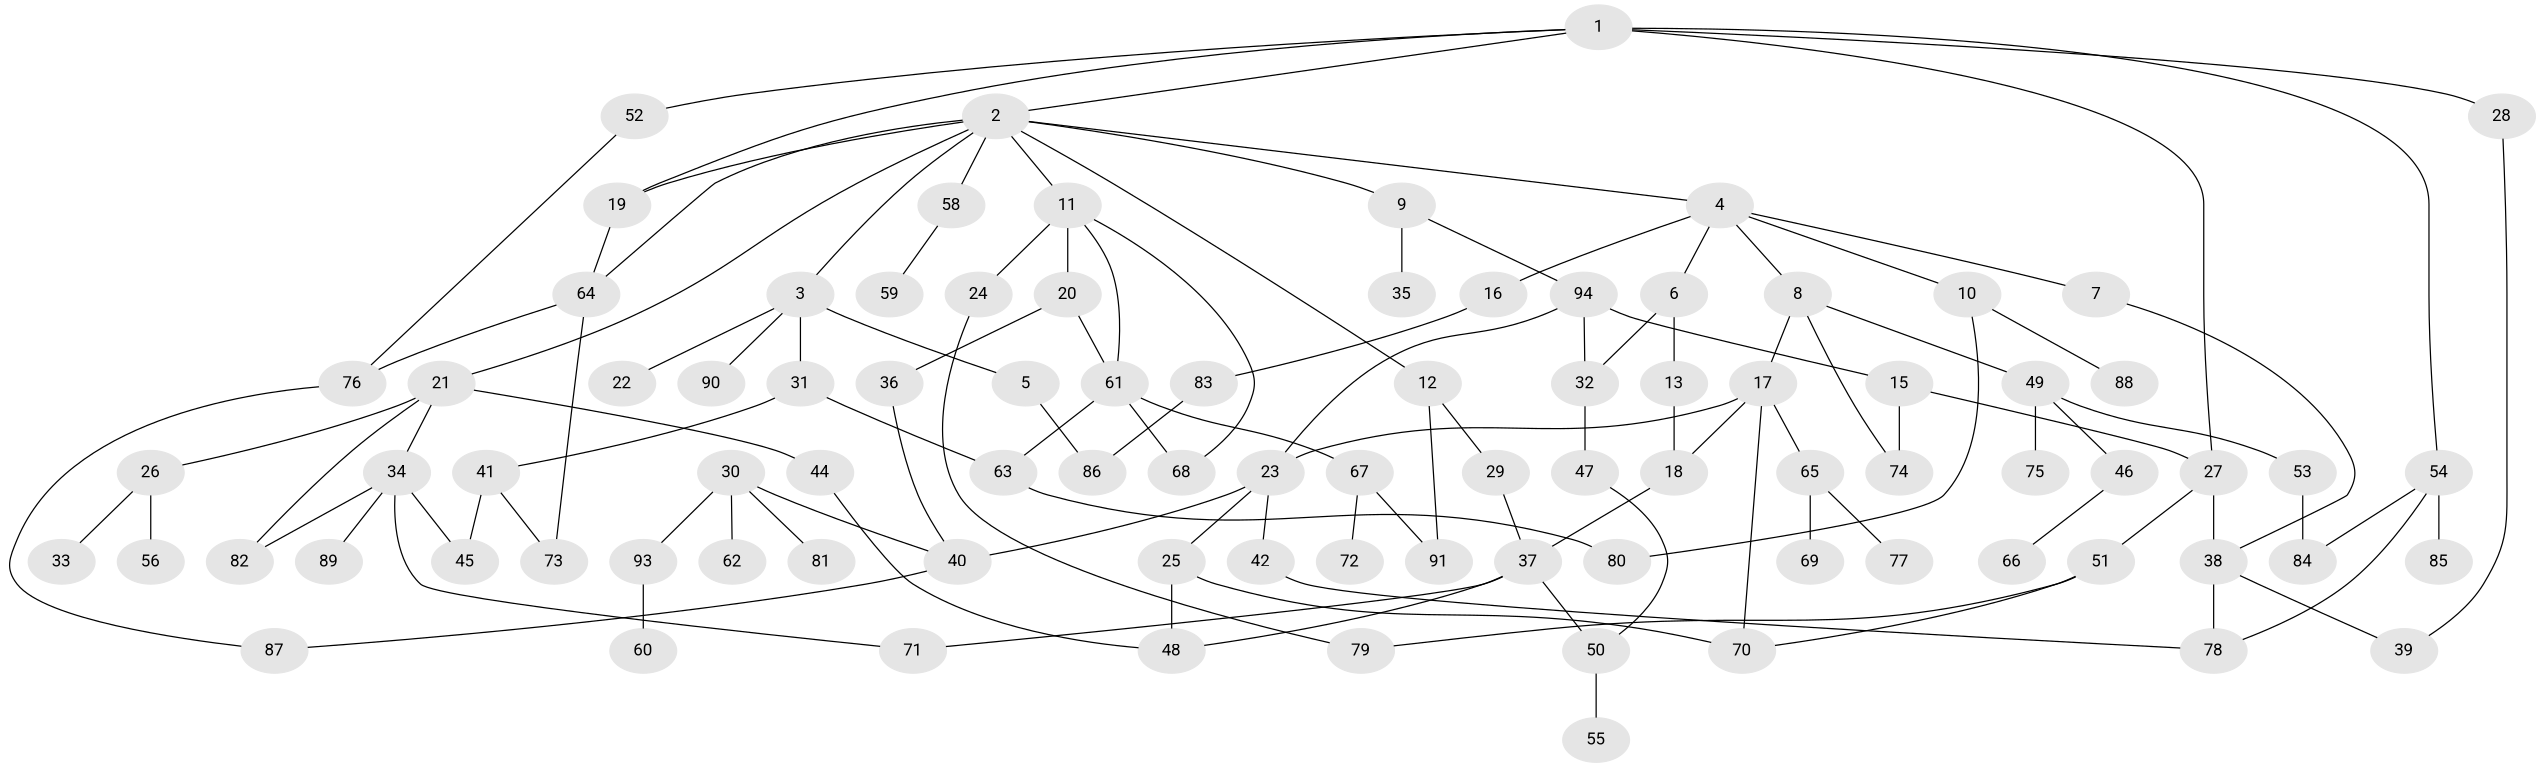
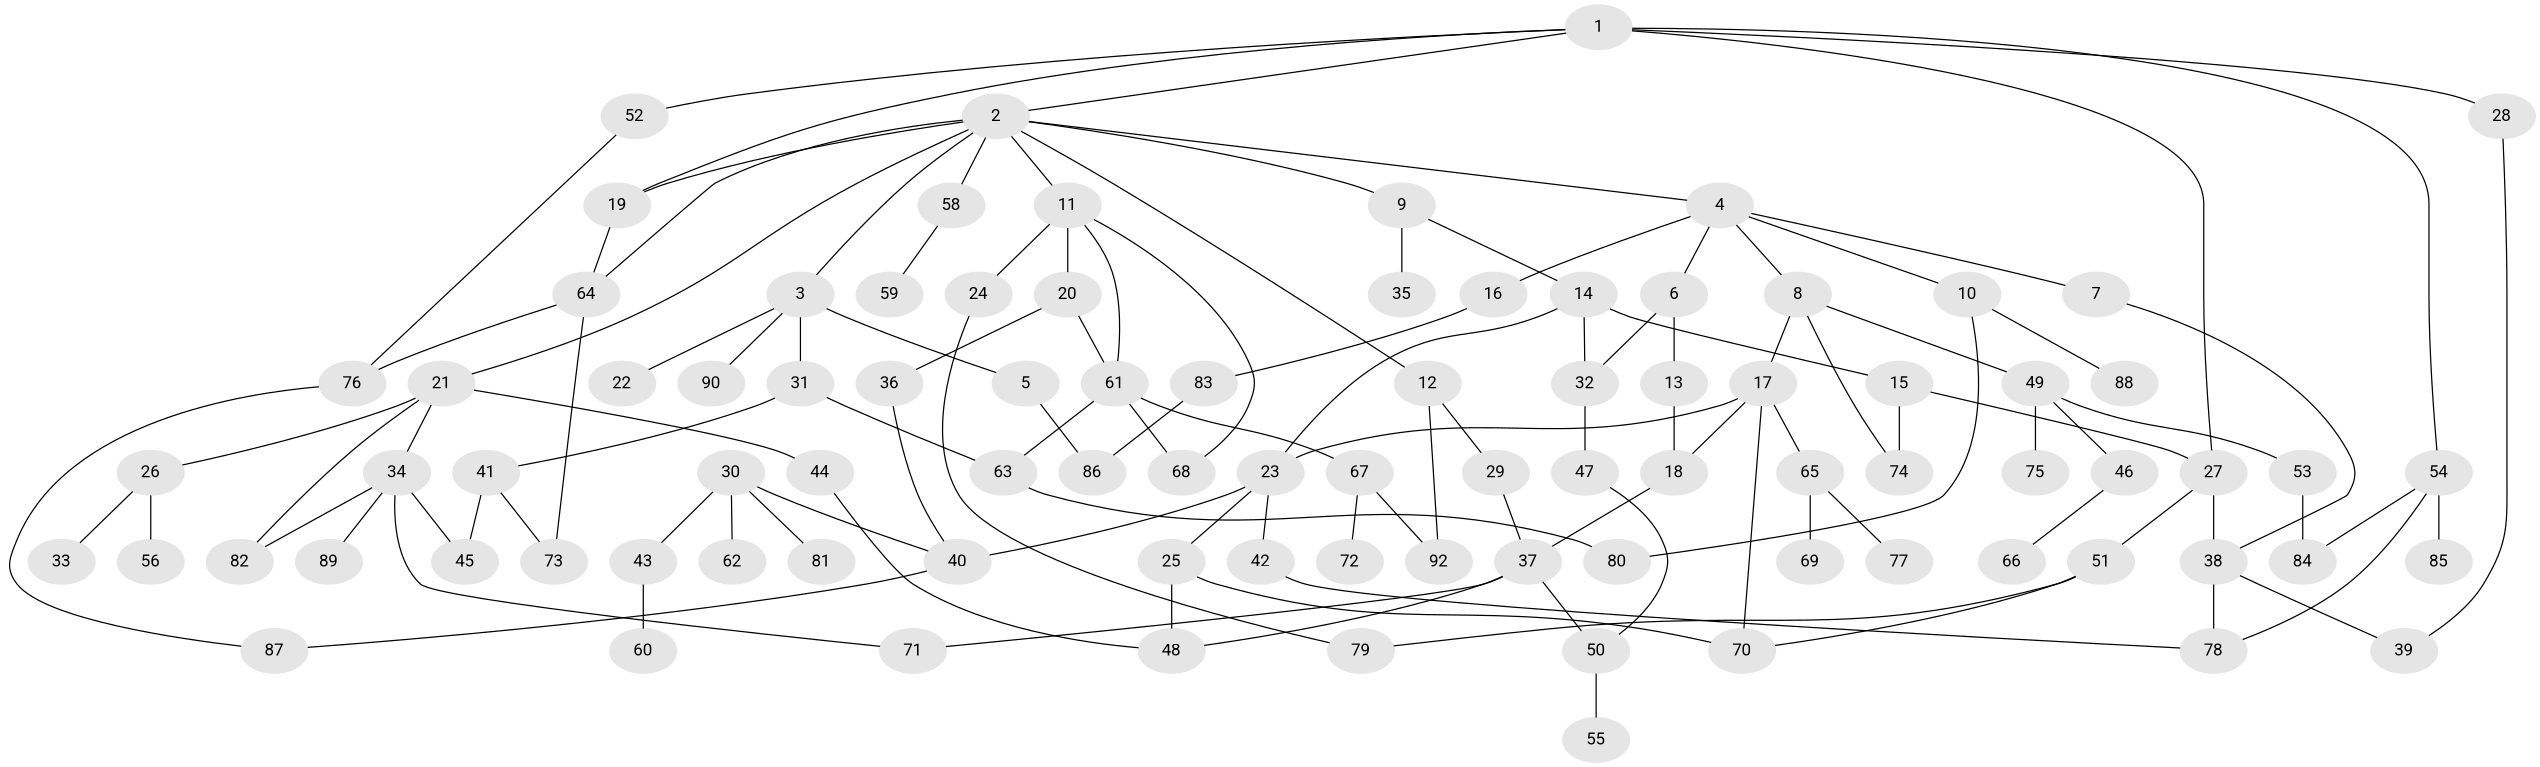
node "94": label "94" -> "14"
node "93": label "93" -> "43"
node "91": label "91" -> "92"
